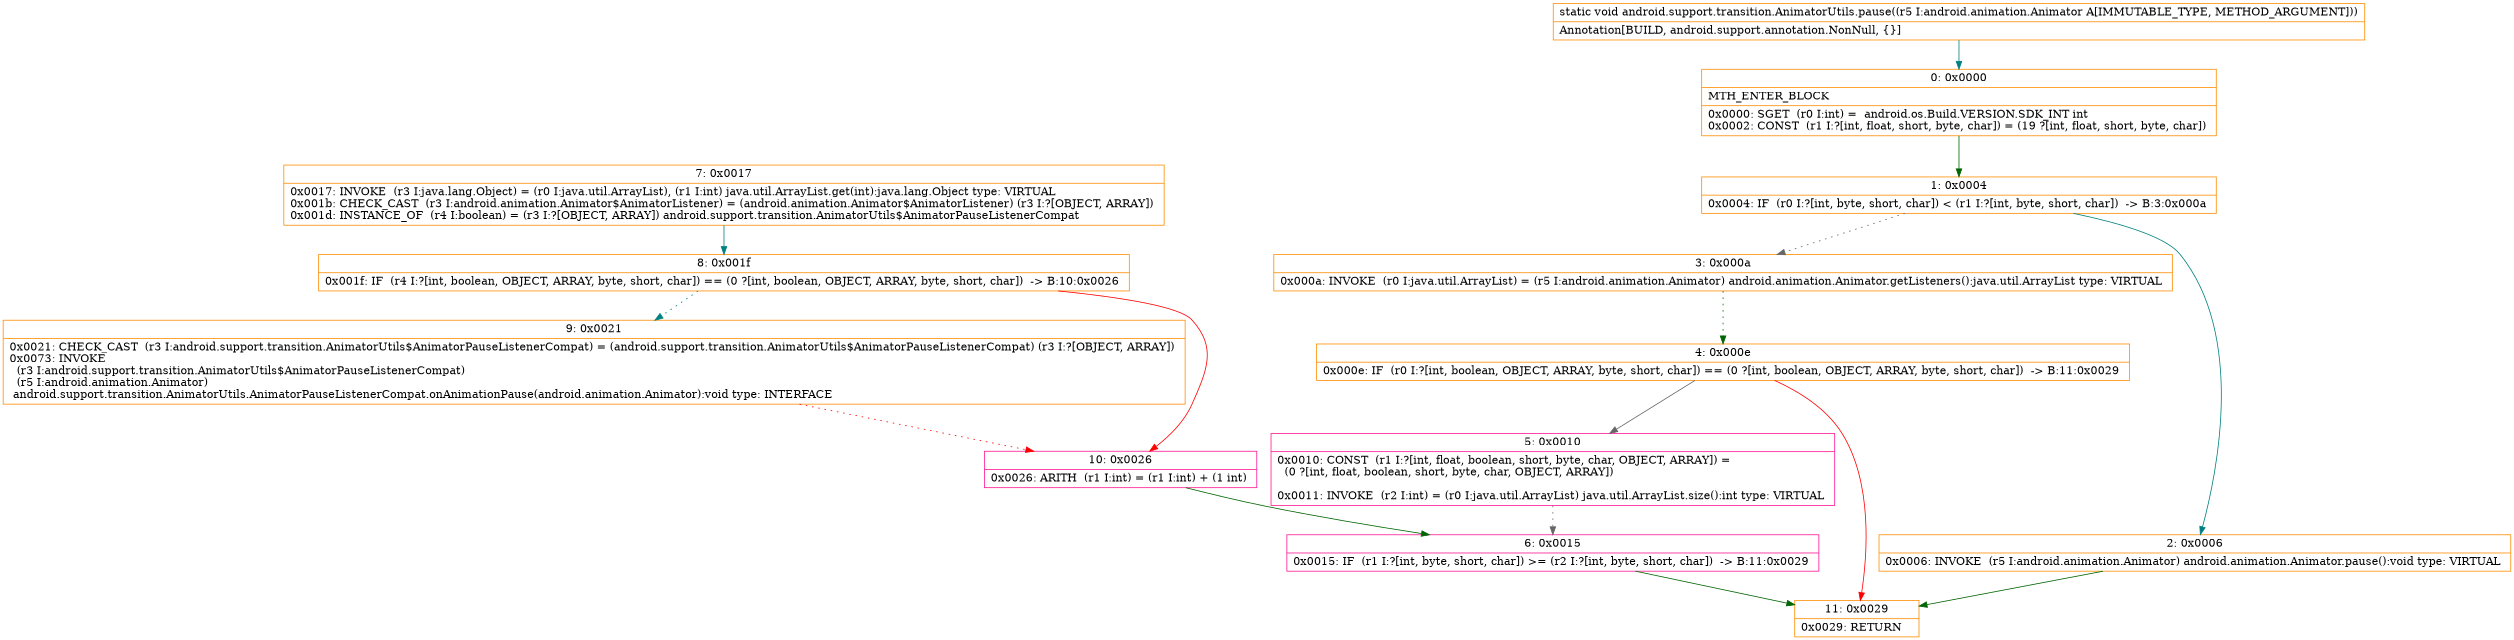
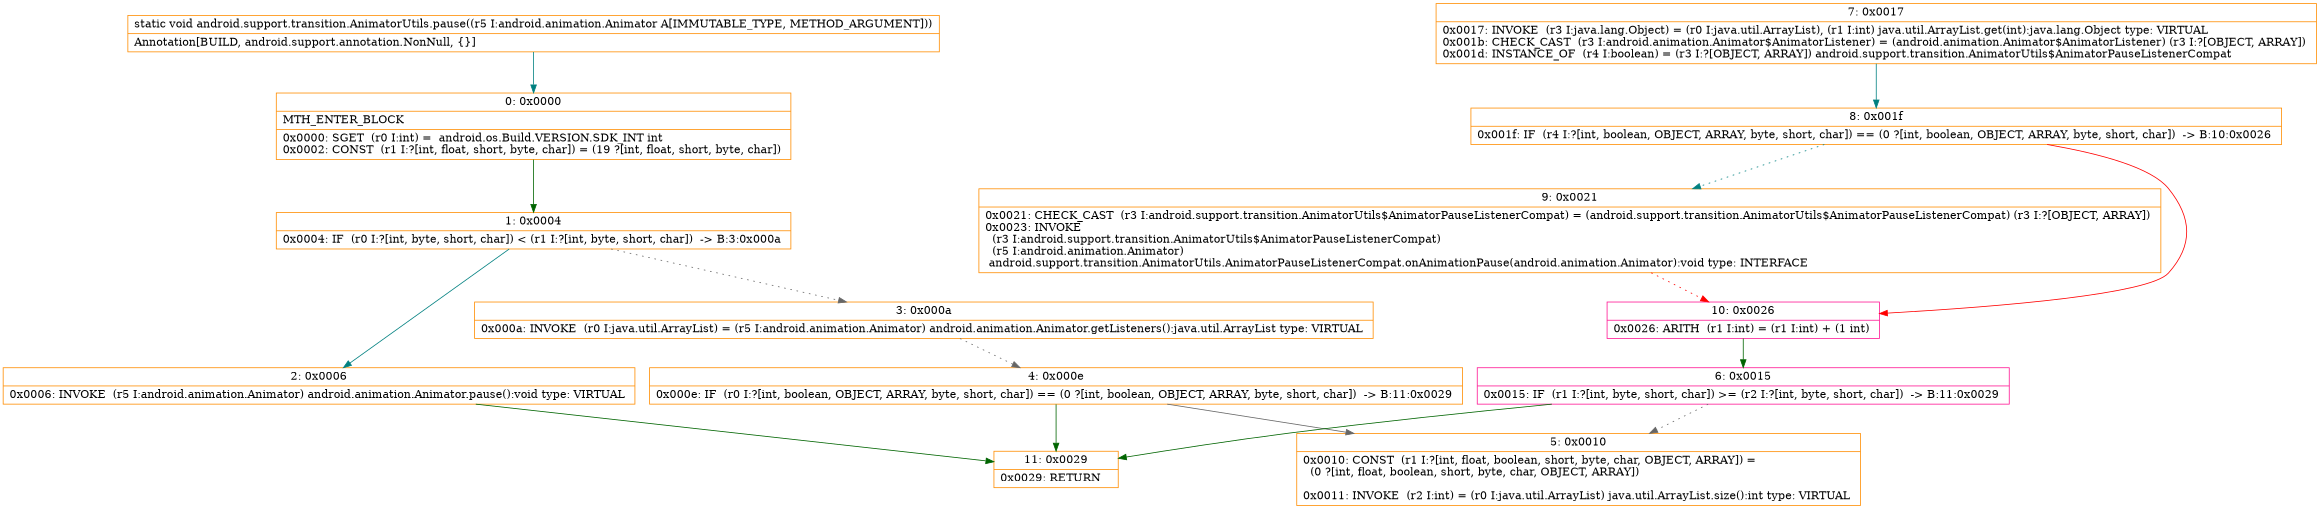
edge "3: 0x000a" -> "4: 0x000e": color darkgreen -> gray40
node "9: 0x0021": text "0x0073: INVOKE" -> "0x0023: INVOKE"
edge "4: 0x000e" -> "11: 0x0029": color red -> darkgreen
node "5: 0x0010": color deeppink -> darkorange
edge "5: 0x0010" -> "6: 0x0015": reversed
